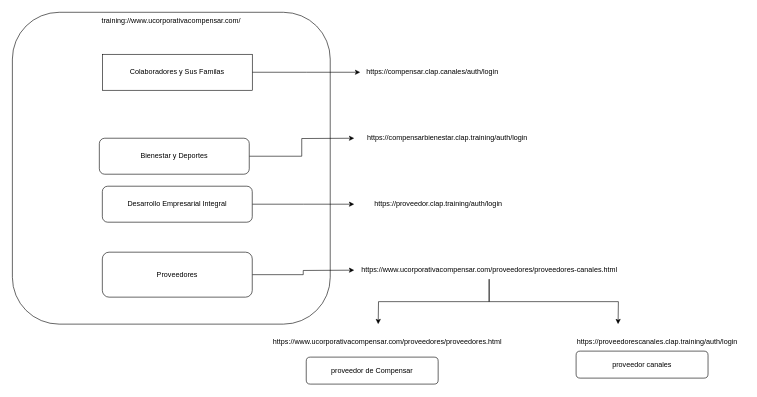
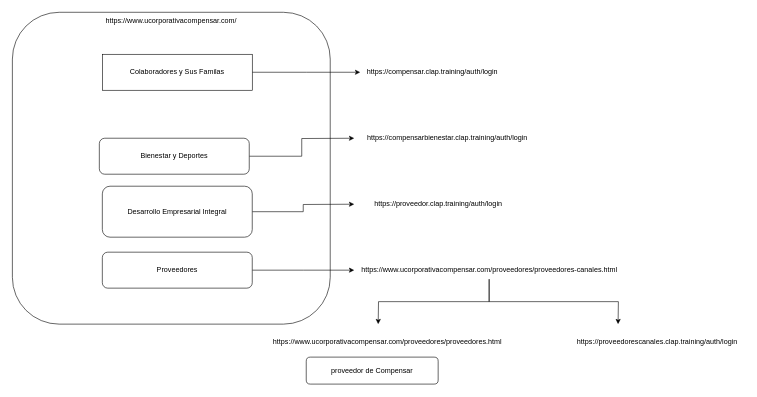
node "training://www.ucorporativacompensar.com/": label "training://www.ucorporativacompensar.com/" -> "https://www.ucorporativacompensar.com/"
node "https://compensar.clap.canales/auth/login": label "https://compensar.clap.canales/auth/login" -> "https://compensar.clap.training/auth/login"
node "Desarrollo Empresarial Integral": size 150x36 -> 150x51
node "Proveedores": size 150x45 -> 150x36
node "proveedor canales": removed
